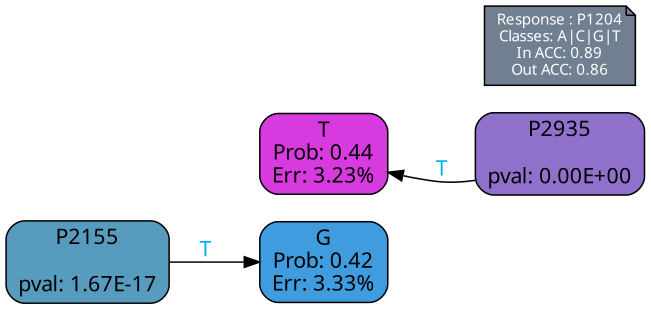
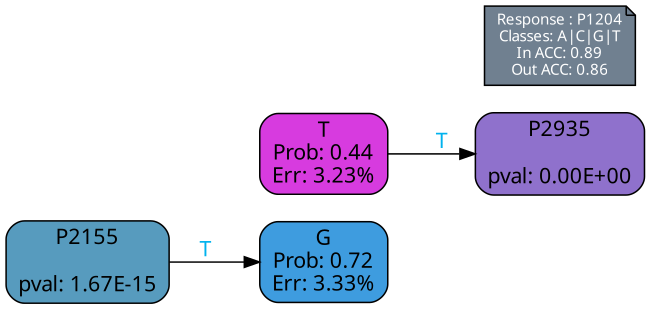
edge "P2935 pval: 0.00E+00" -> "T Prob: 0.44 Err: 3.23%": reversed
node "P2155 pval: 1.67E-17": label "P2155 pval: 1.67E-17" -> "P2155 pval: 1.67E-15"
node "G Prob: 0.42 Err: 3.33%": label "G Prob: 0.42 Err: 3.33%" -> "G Prob: 0.72 Err: 3.33%"
